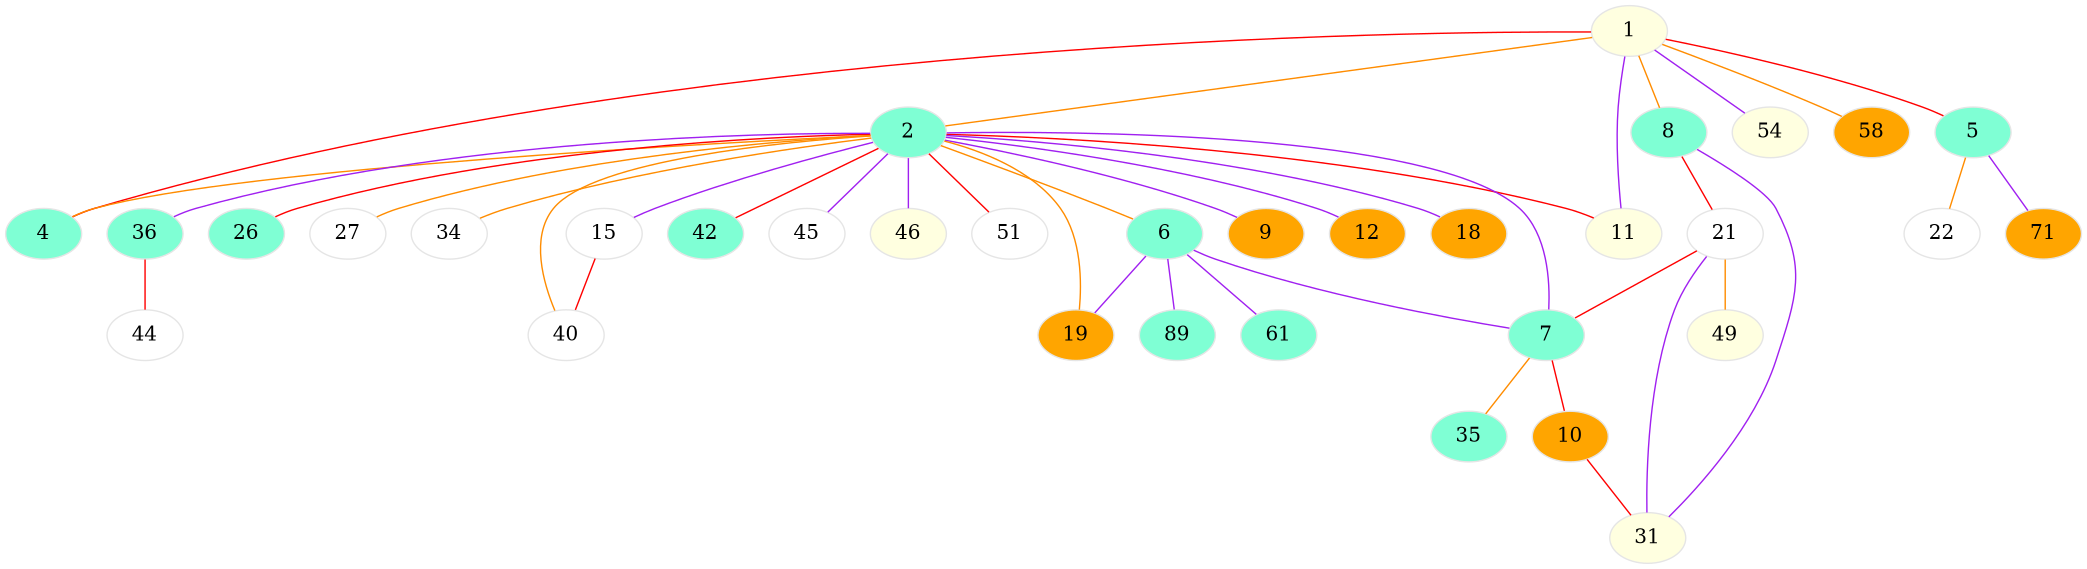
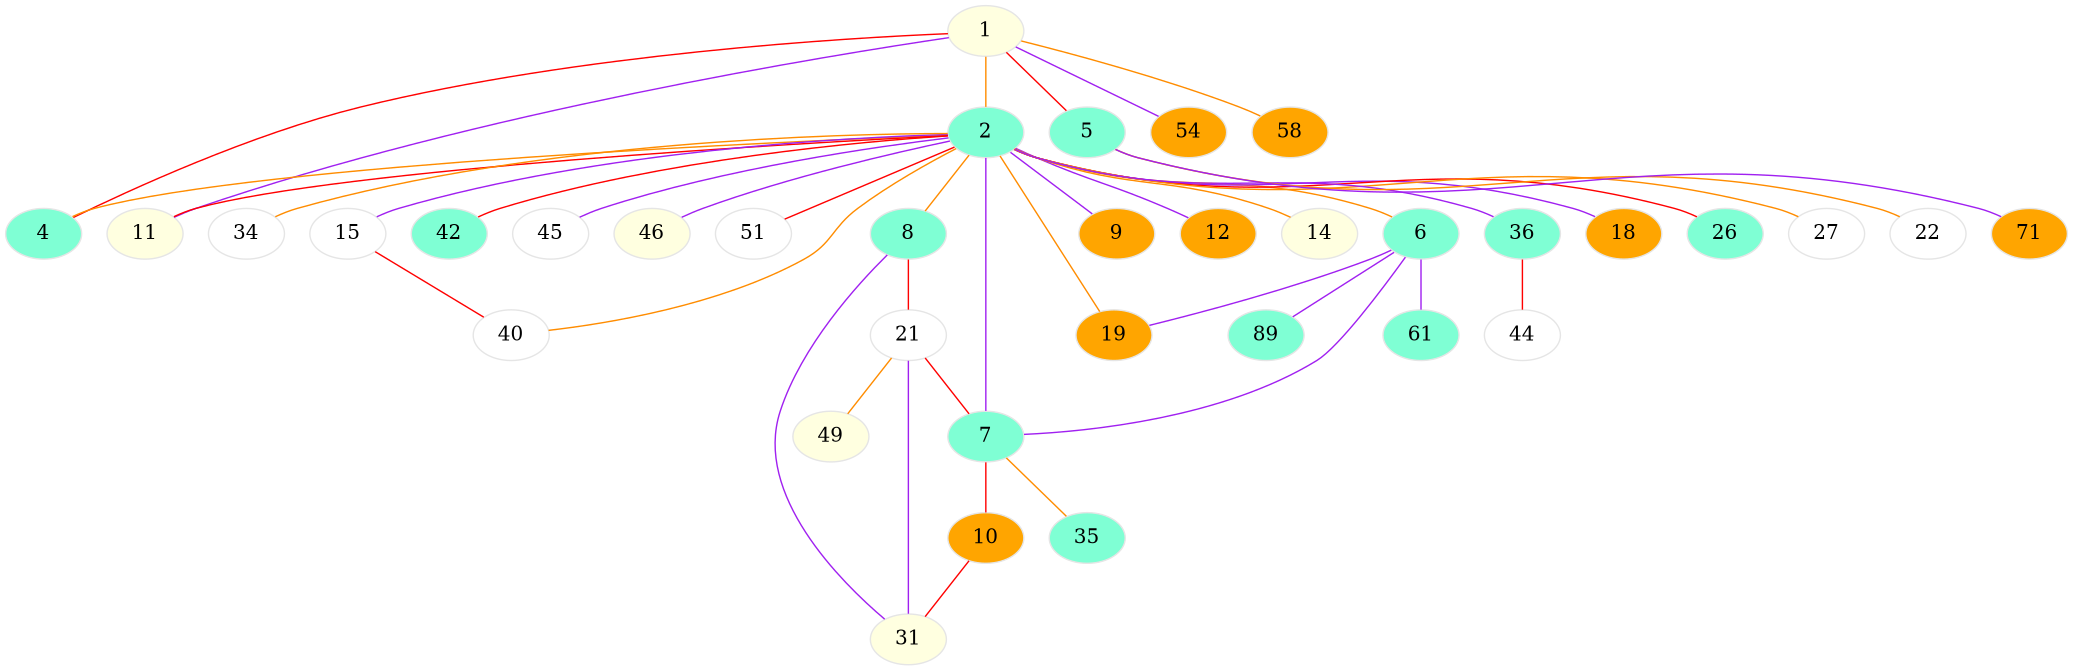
edge "1" -- "8": now "2" -- "8"
node "54": fillcolor lightyellow -> orange
node "14": added
